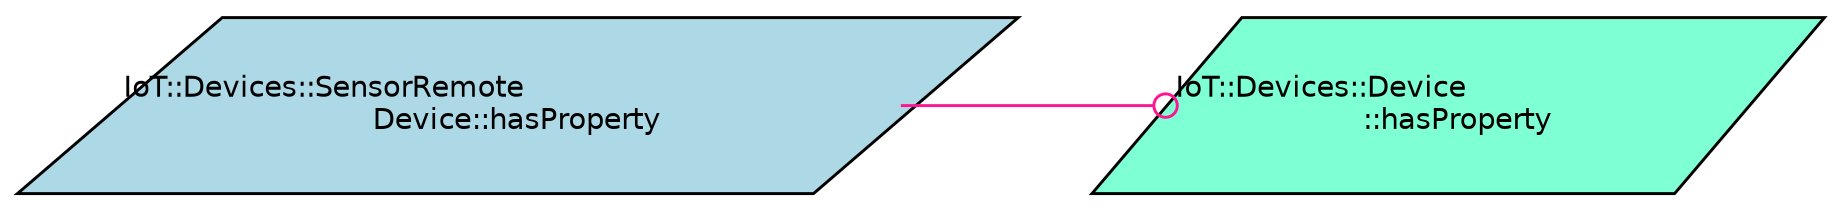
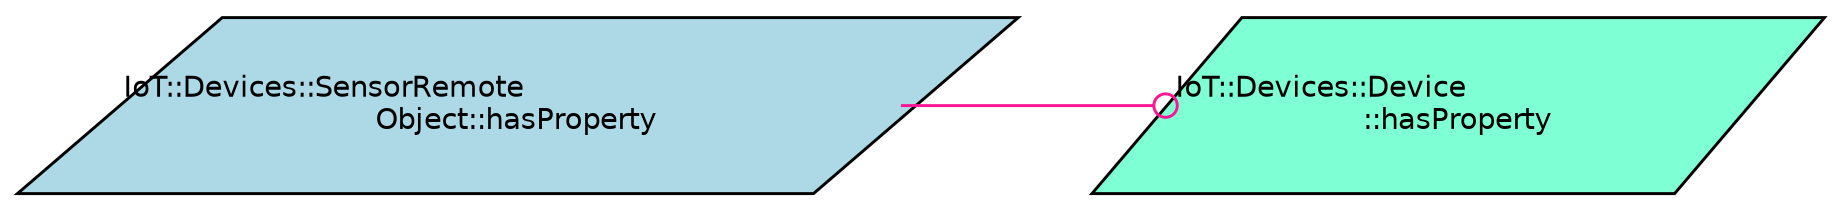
node "IoT::Devices::SensorRemote Device::hasProperty": label "IoT::Devices::SensorRemote Device::hasProperty" -> "IoT::Devices::SensorRemote Object::hasProperty"
